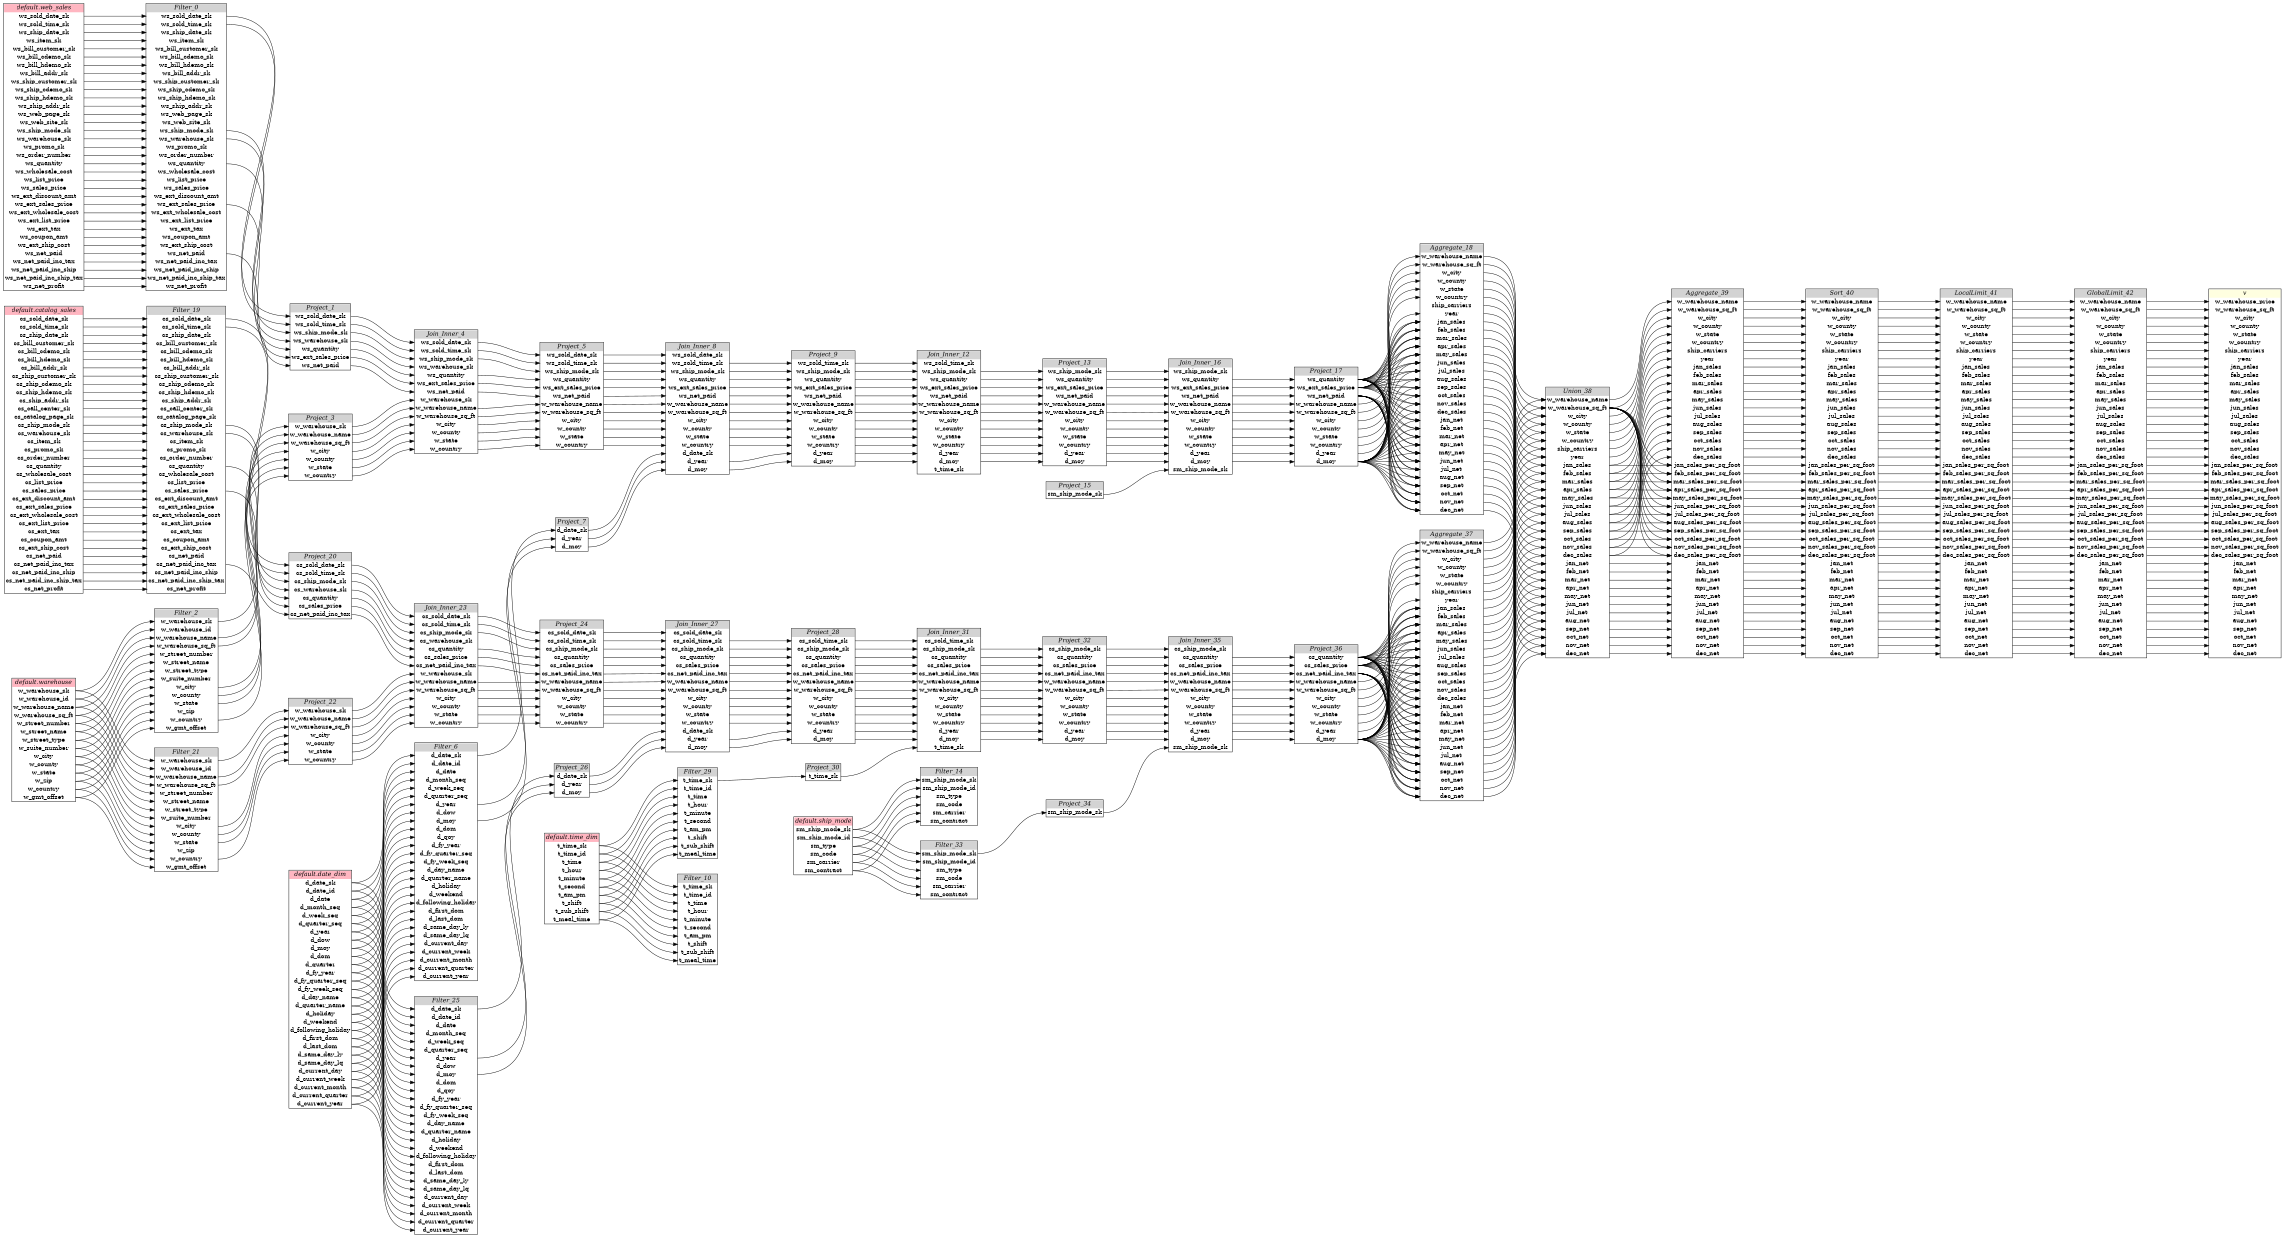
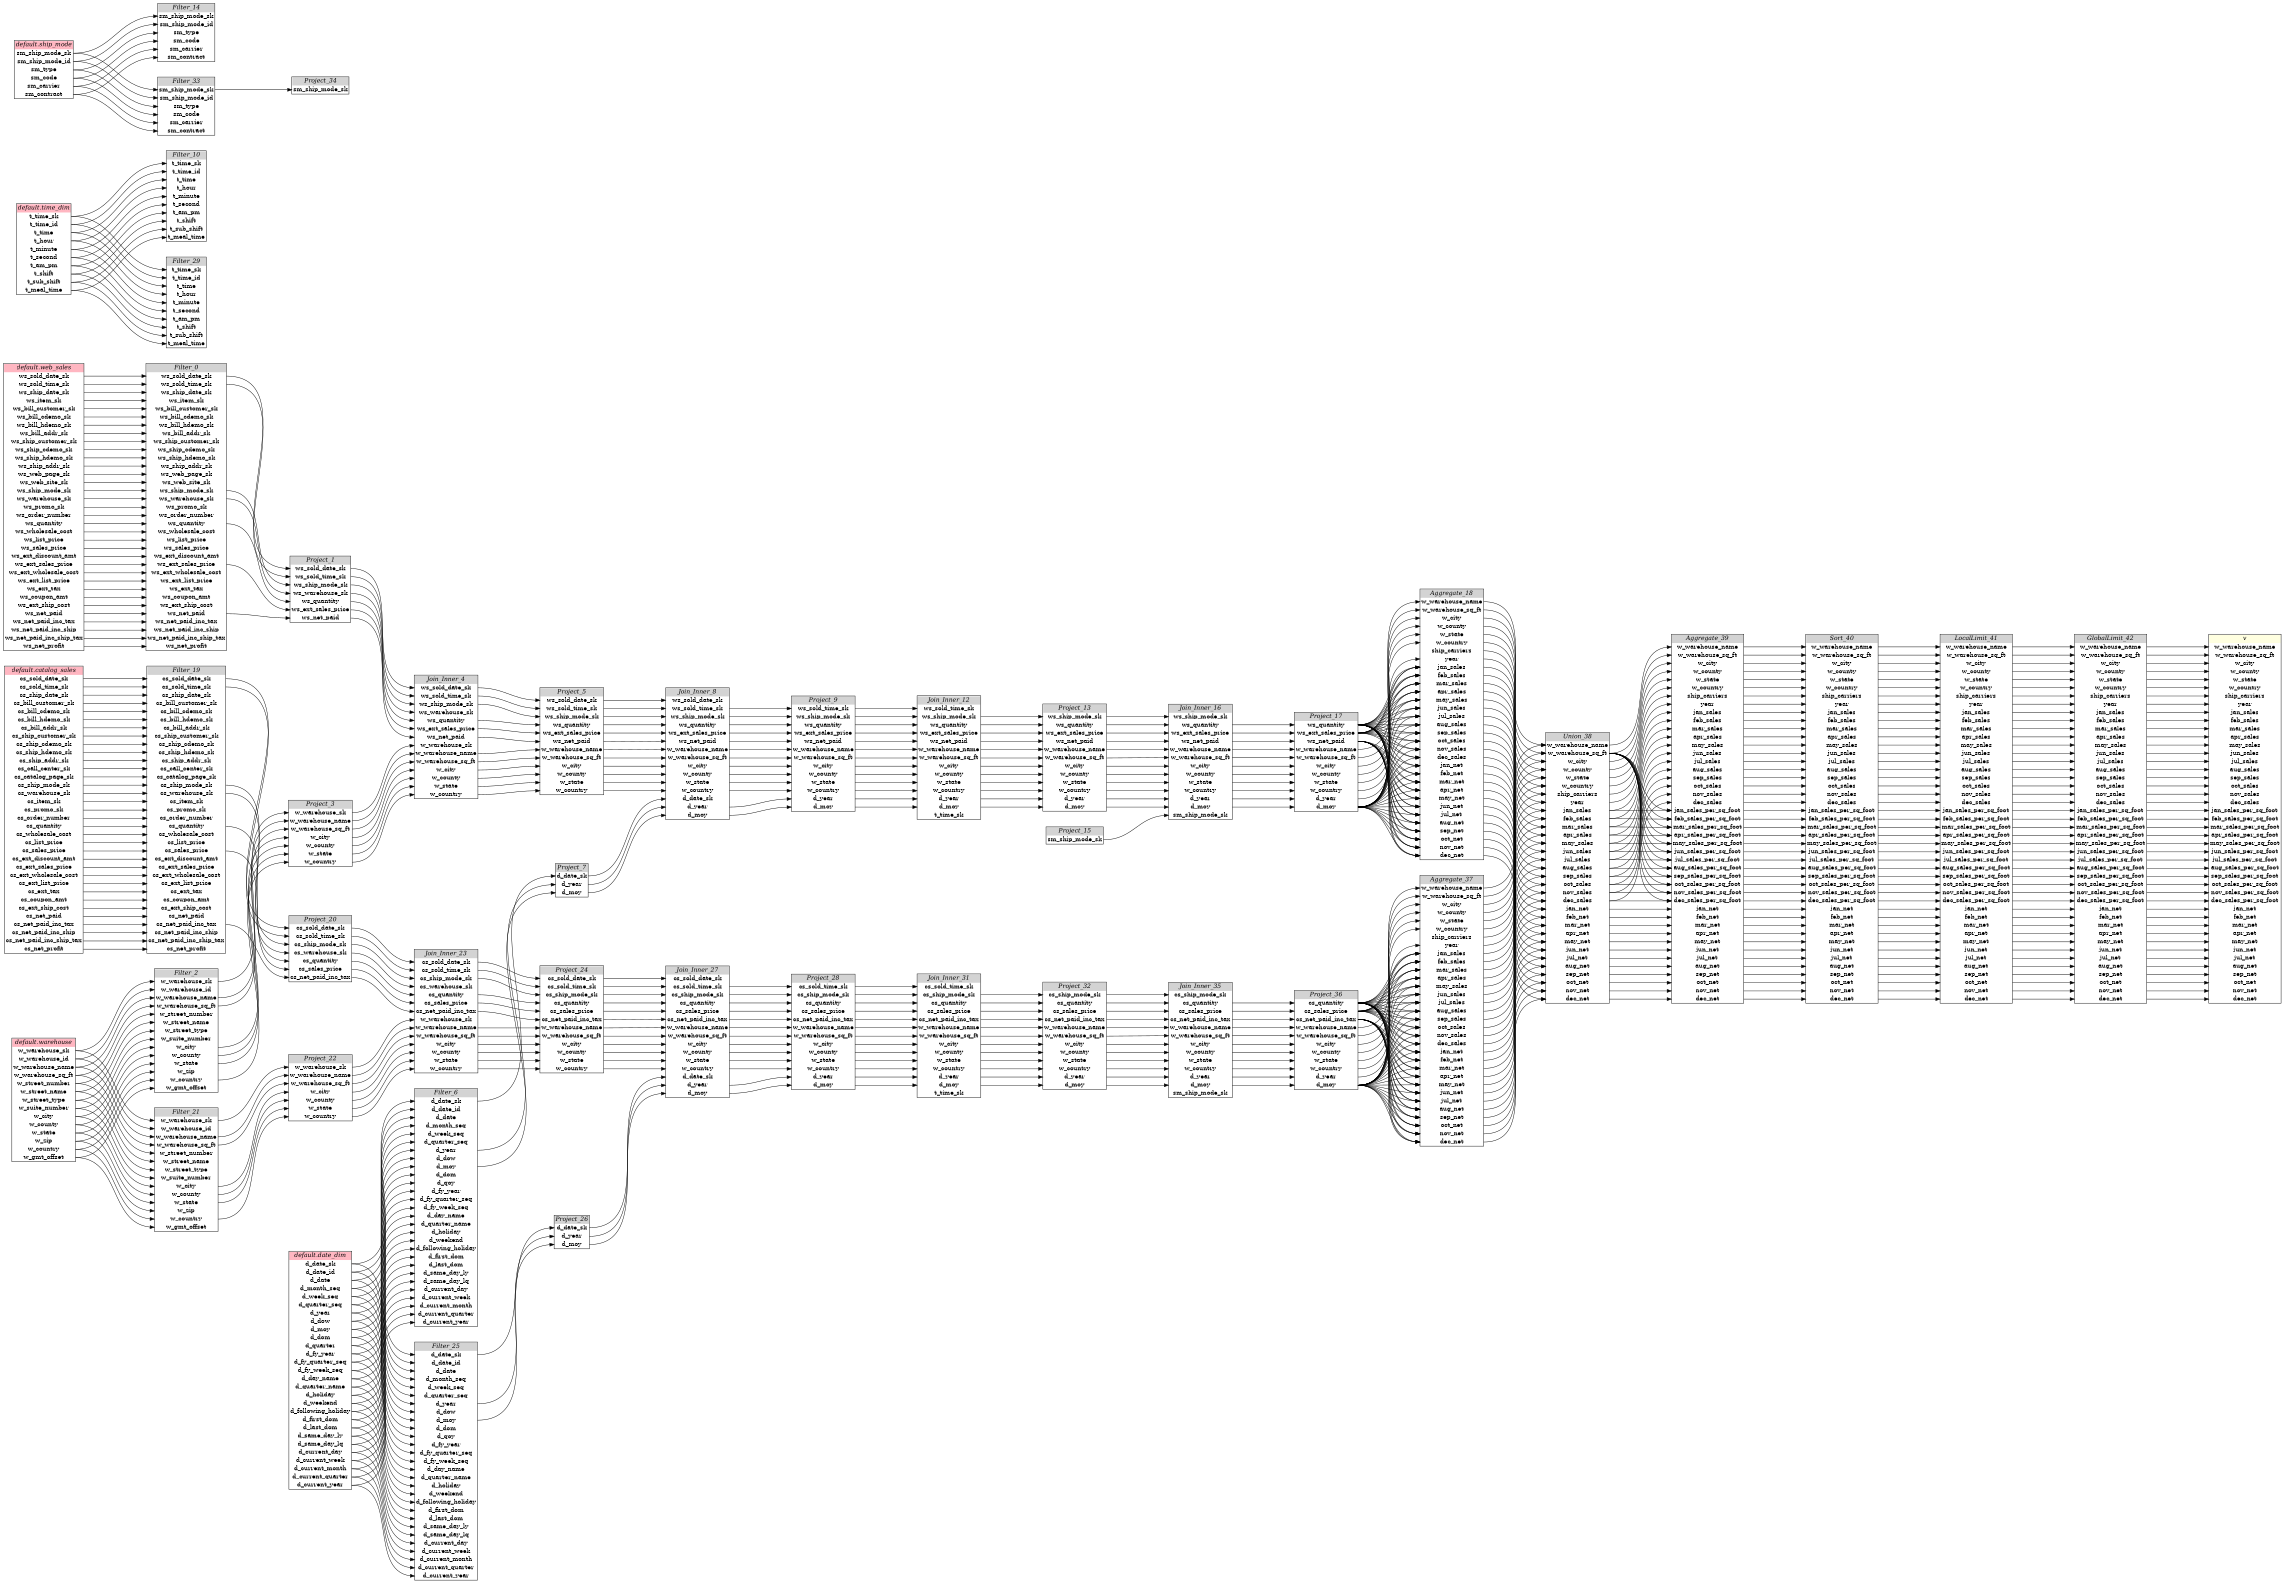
node "v": text "w_warehouse_price" -> "w_warehouse_name"
node "Project_30": removed
edge "Project_34" -> "Join_Inner_35": removed
